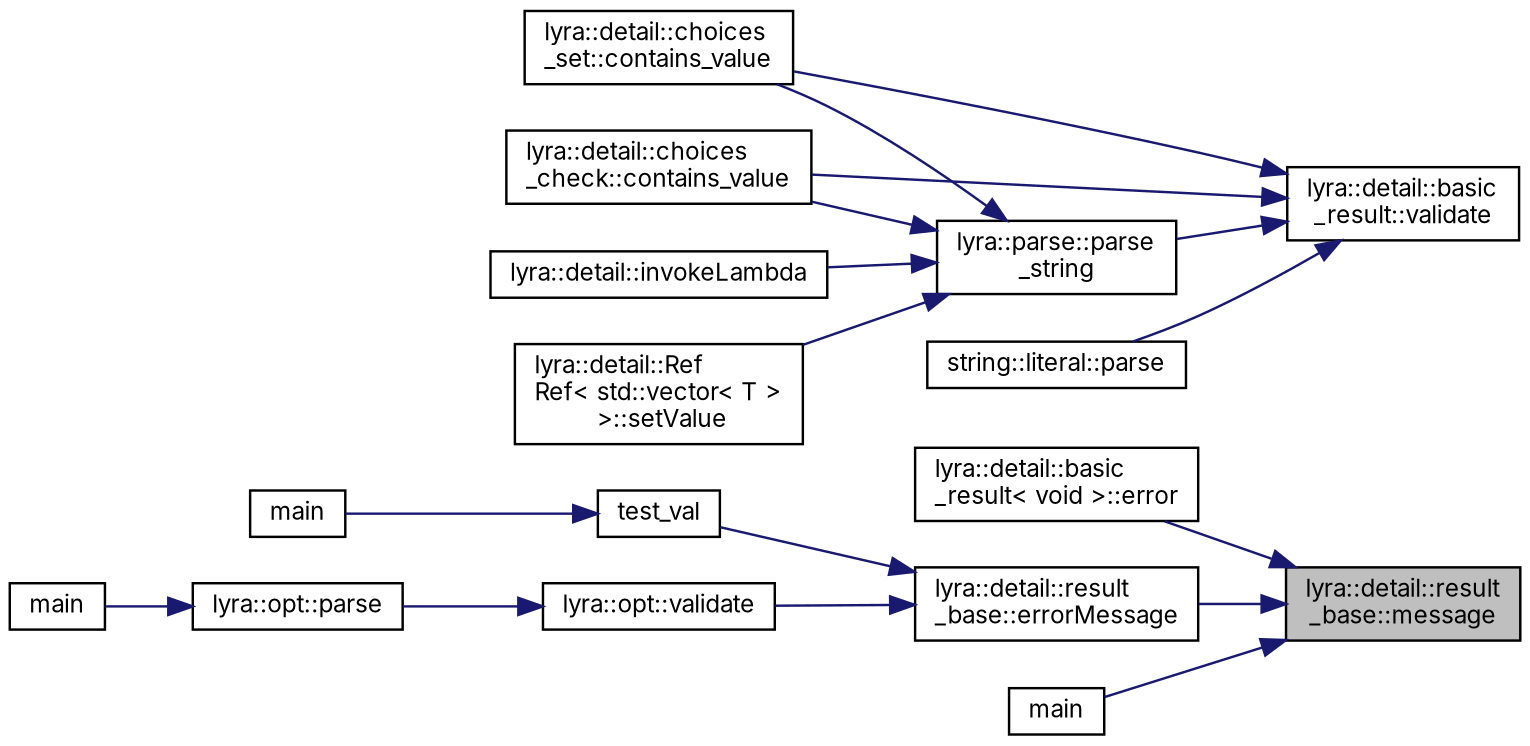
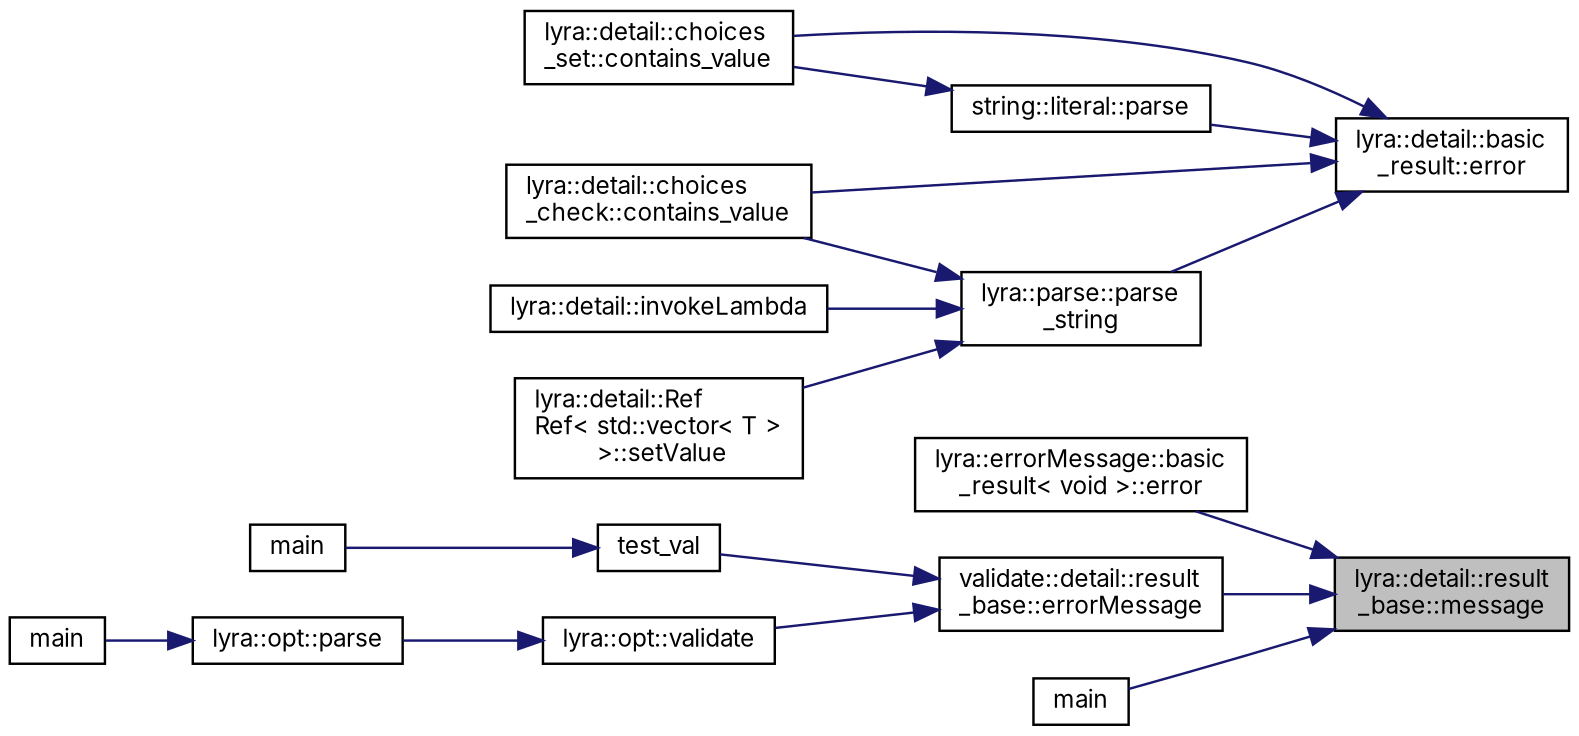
edge "lyra::detail::choices _set::contains_value" -> "lyra::parse::parse _string": now "lyra::detail::choices _set::contains_value" -> "string::literal::parse"
node "lyra::detail::basic _result::validate": label "lyra::detail::basic _result::validate" -> "lyra::detail::basic _result::error"
node "lyra::detail::basic _result< void >::error": label "lyra::detail::basic _result< void >::error" -> "lyra::errorMessage::basic _result< void >::error"
node "lyra::detail::result _base::errorMessage": label "lyra::detail::result _base::errorMessage" -> "validate::detail::result _base::errorMessage"
